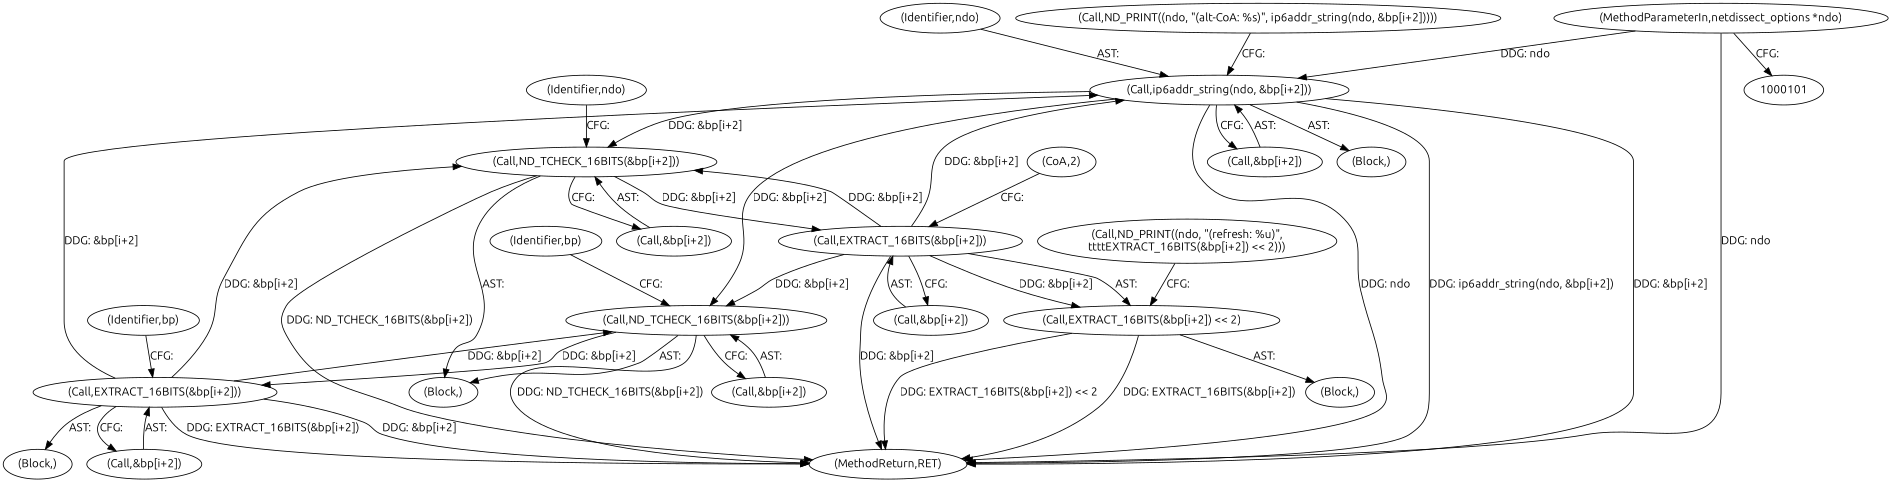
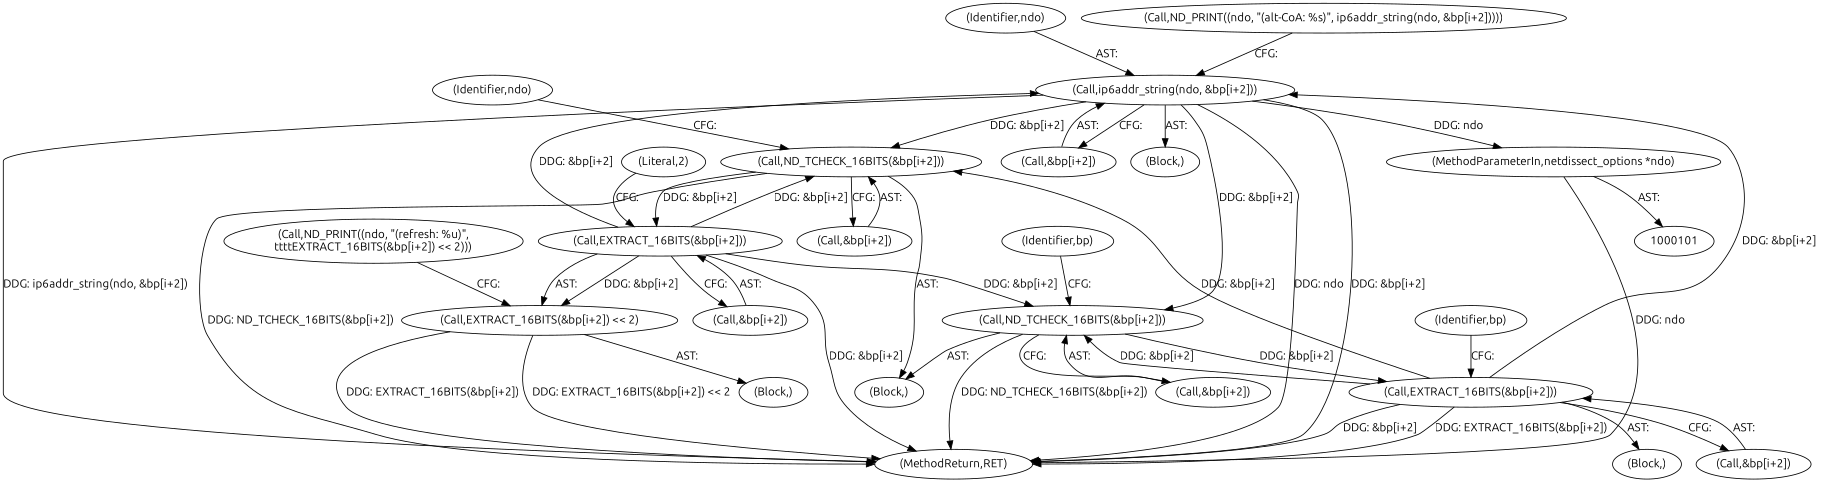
edge "(MethodParameterIn,netdissect_options *ndo)" -> "(Call,ip6addr_string(ndo, &bp[i+2]))": reversed
edge "(MethodParameterIn,netdissect_options *ndo)" -> "1000101": label "CFG: " -> "AST: "
node "(CoA,2)": label "(CoA,2)" -> "(Literal,2)"
